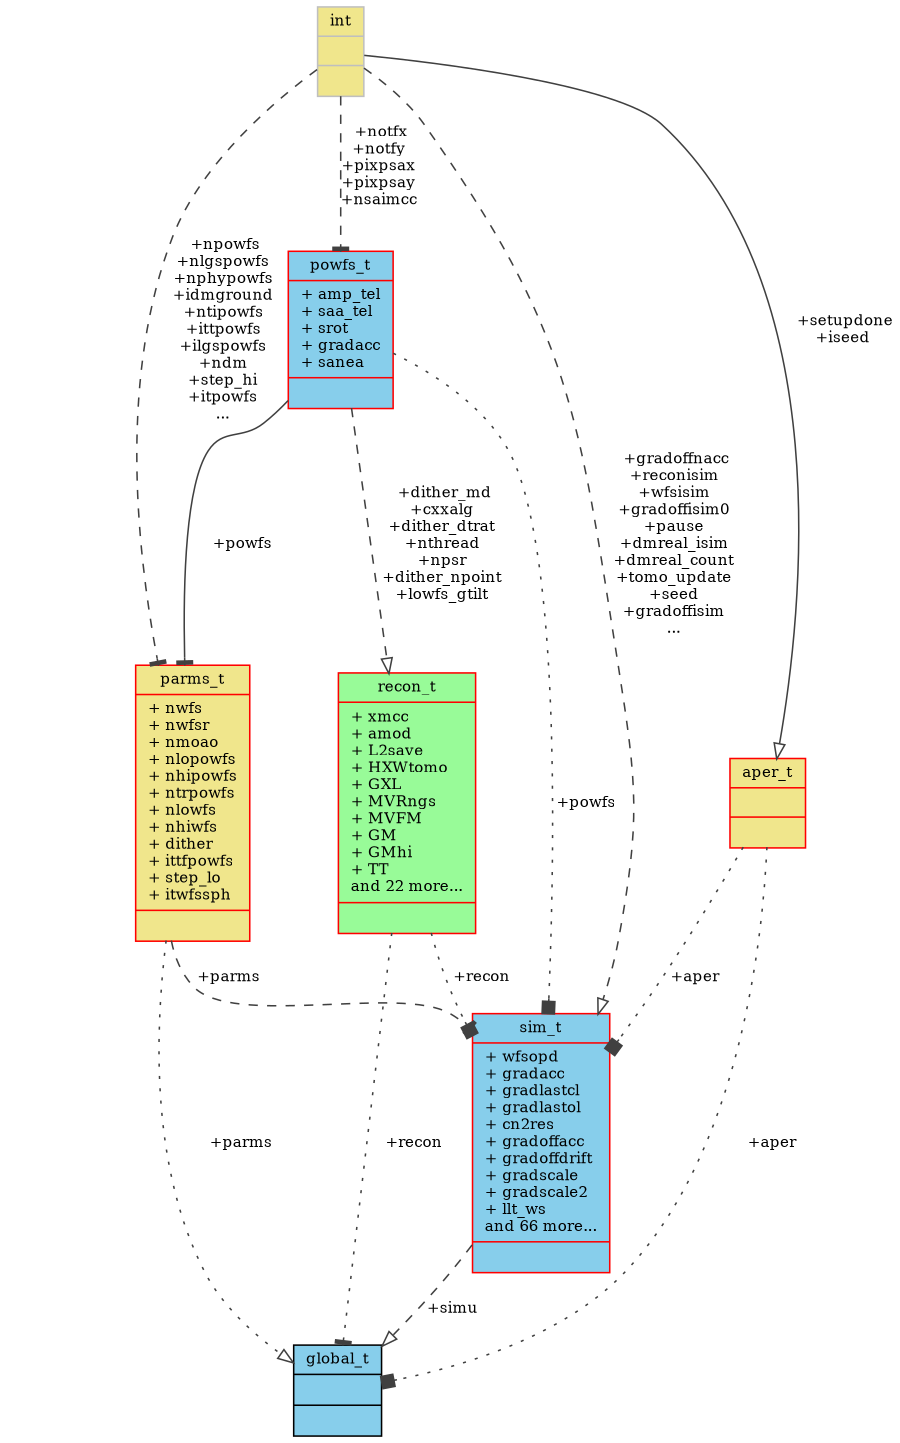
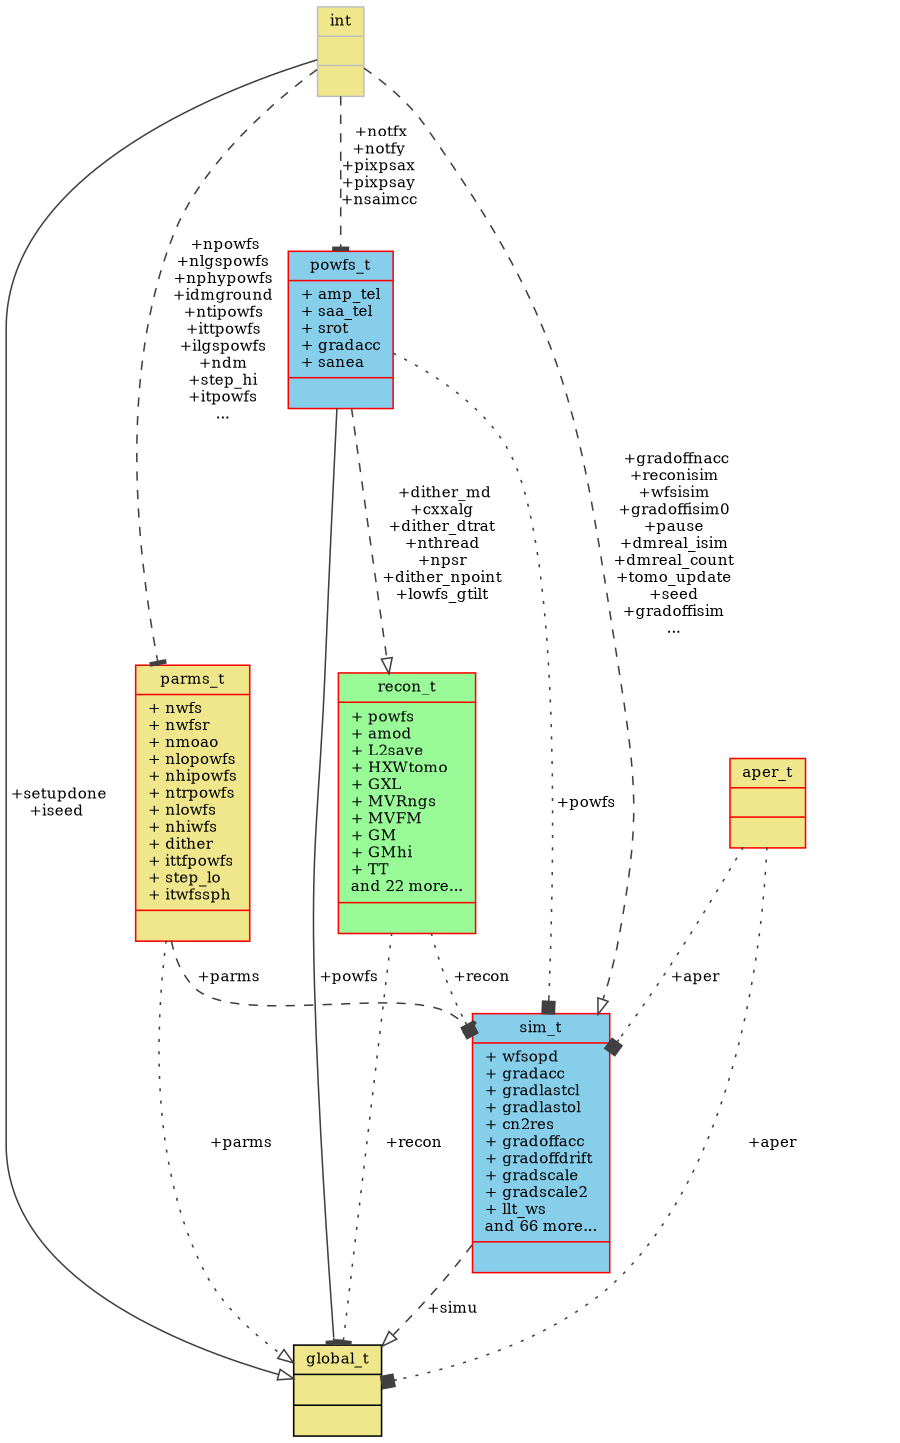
edge "int" -> "aper_t": now "int" -> "global_t"
edge "powfs_t" -> "parms_t": now "powfs_t" -> "global_t"
node "recon_t": text "+ xmcc" -> "+ powfs"
node "global_t": fillcolor skyblue -> khaki
